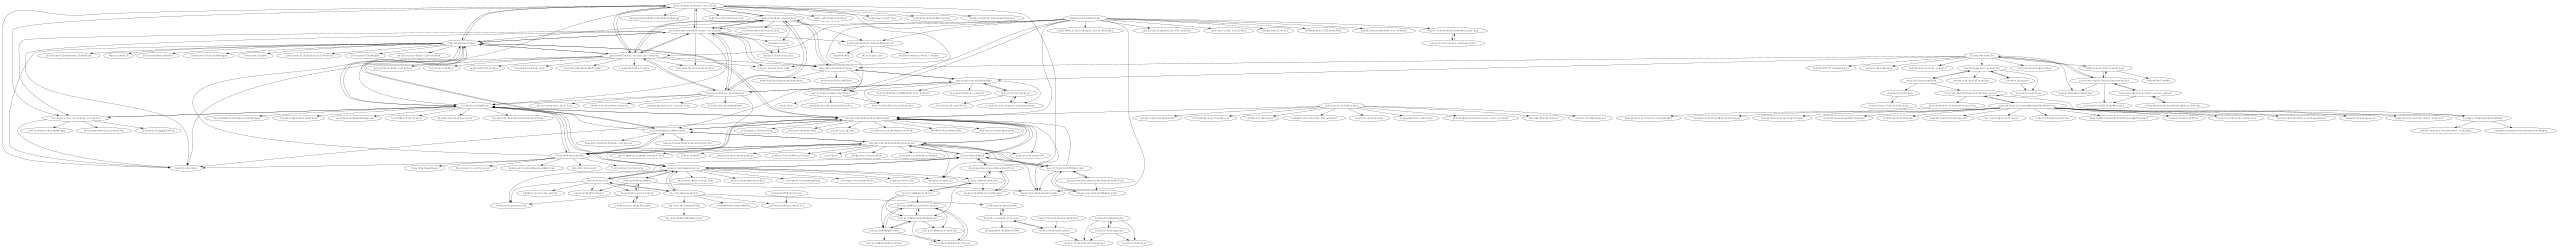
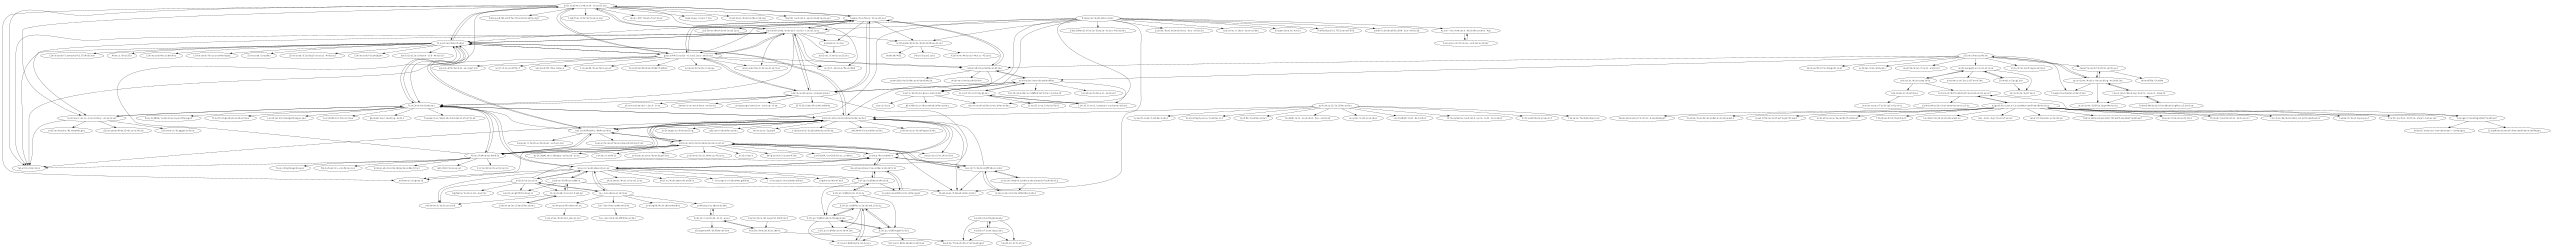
edge "Jay-Goo/WaveLineView" -> "jackuhan/Android_WaveLine": now "Jay-Goo/WaveLineView" -> "hackware1993/WaveView"
